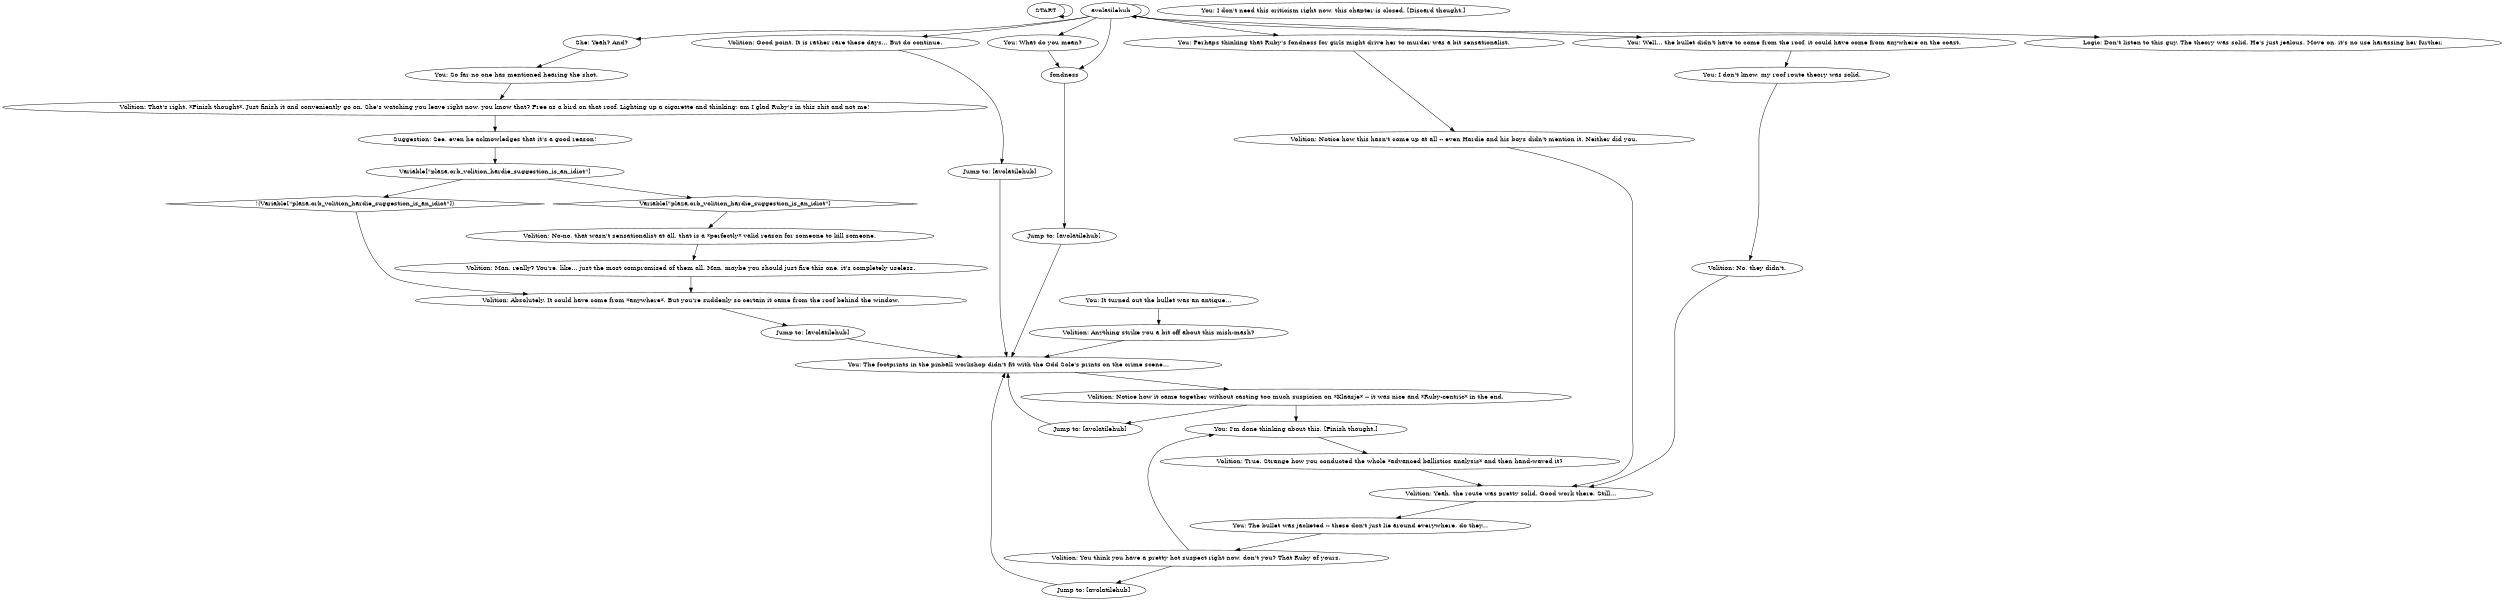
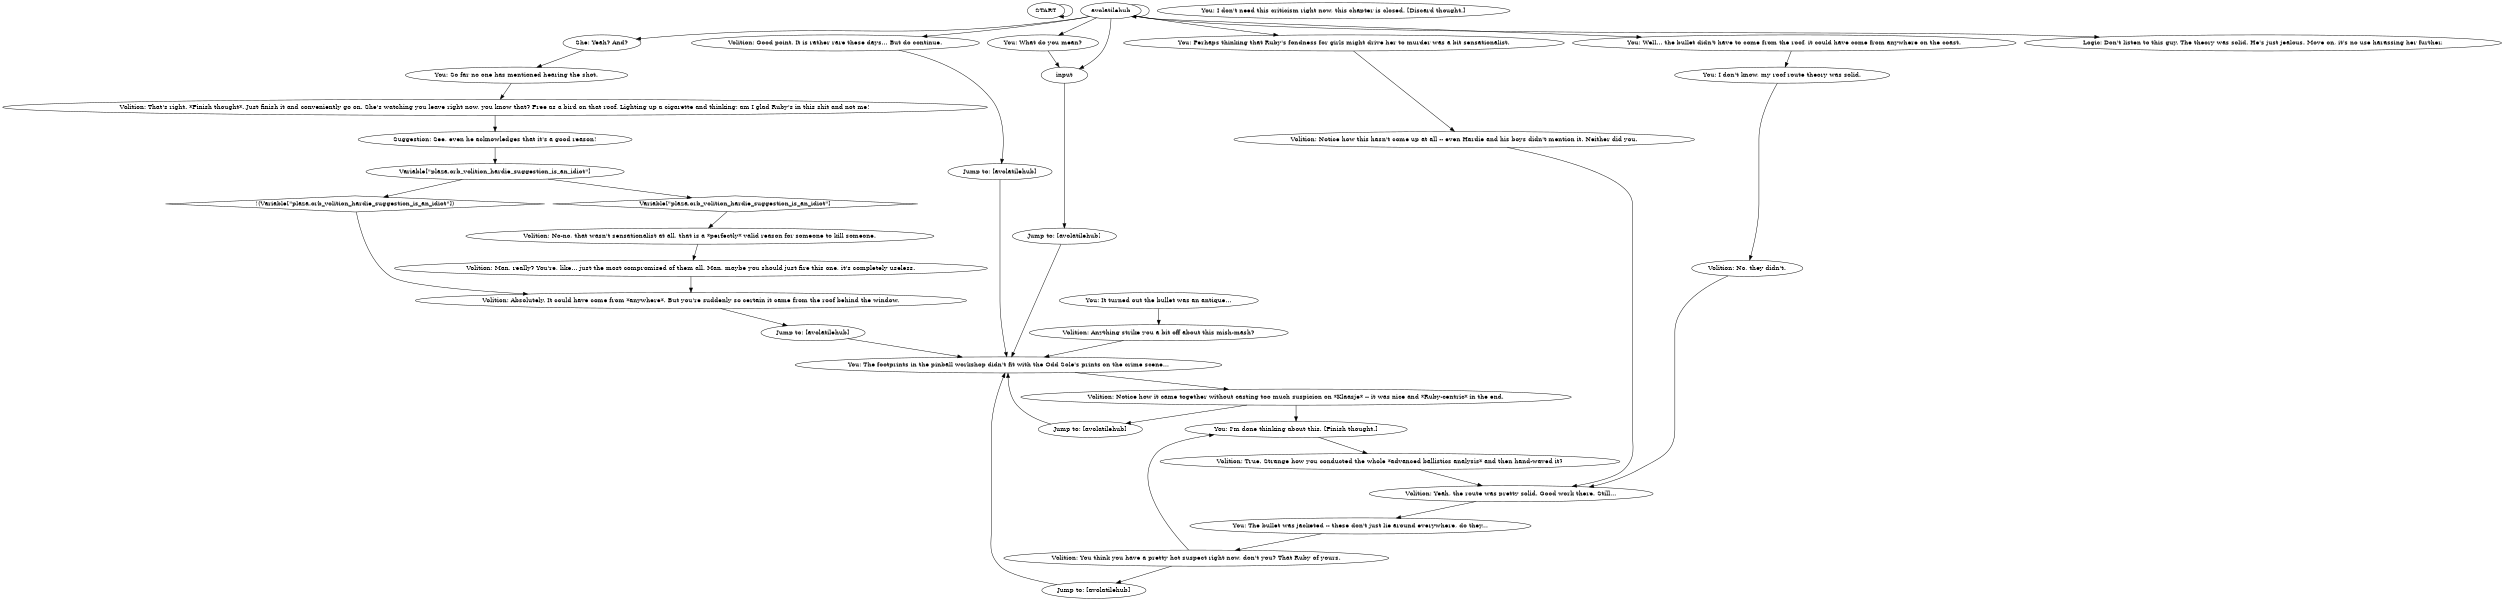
node "fondness": label "fondness" -> "input"
